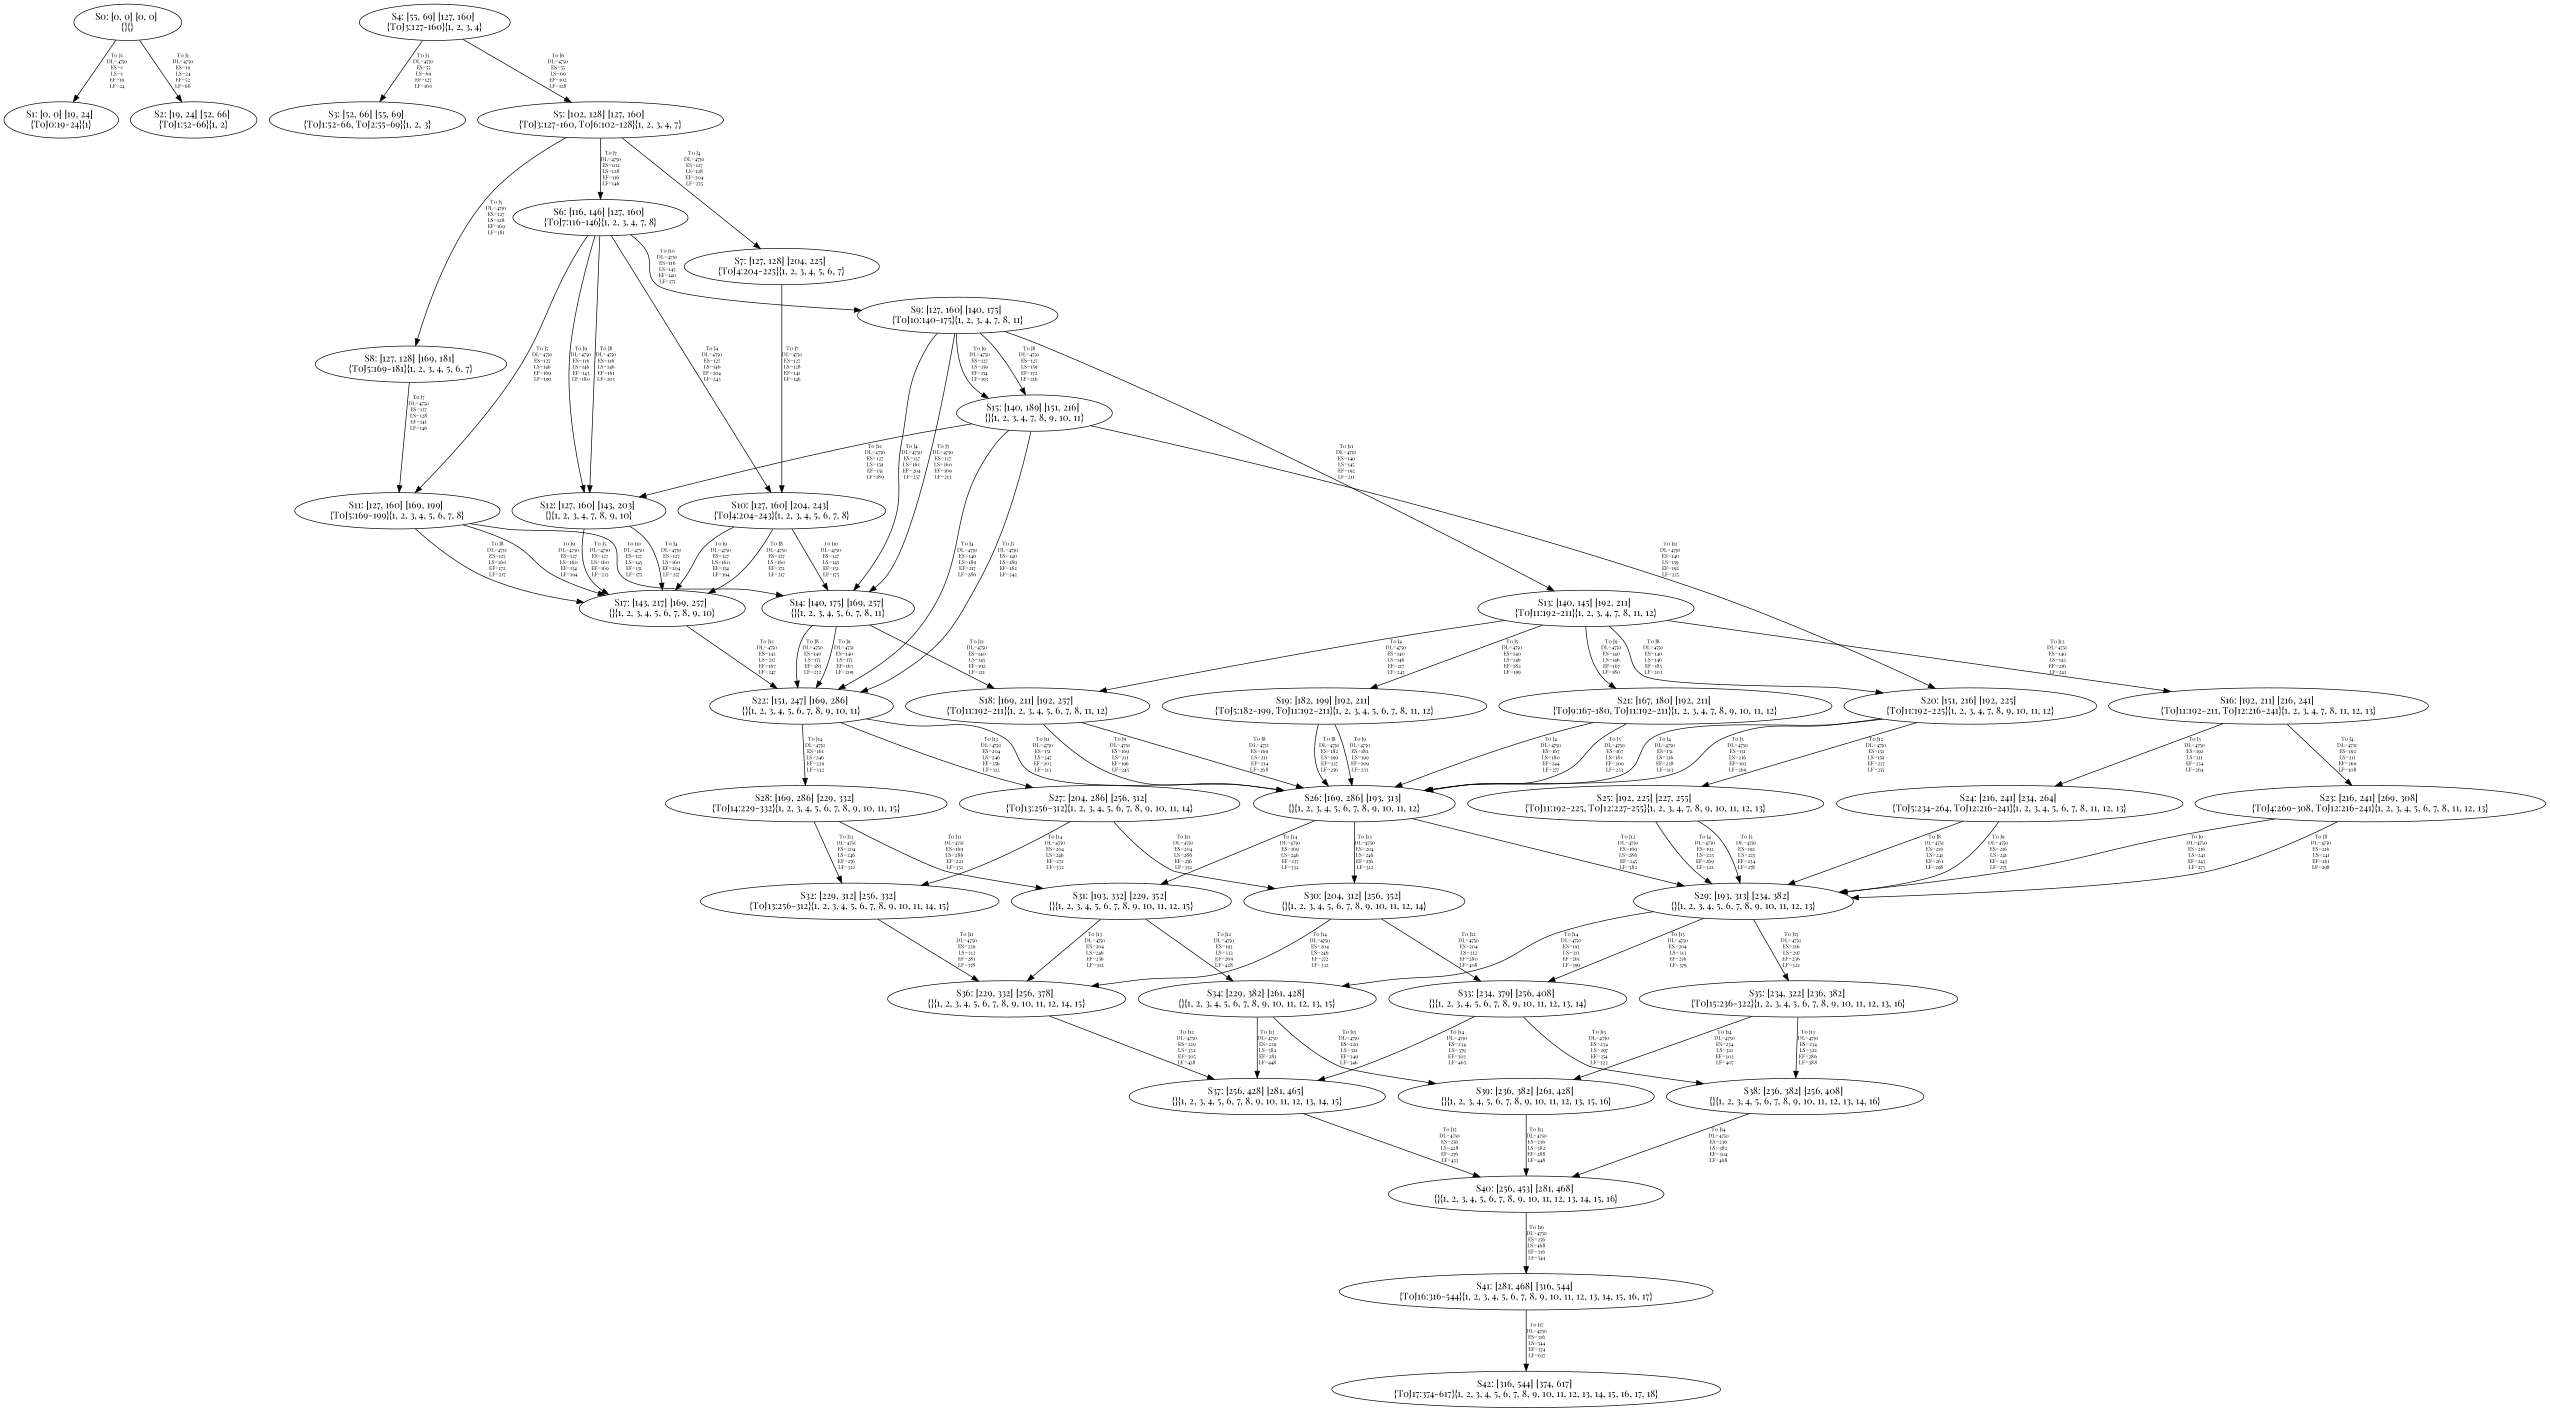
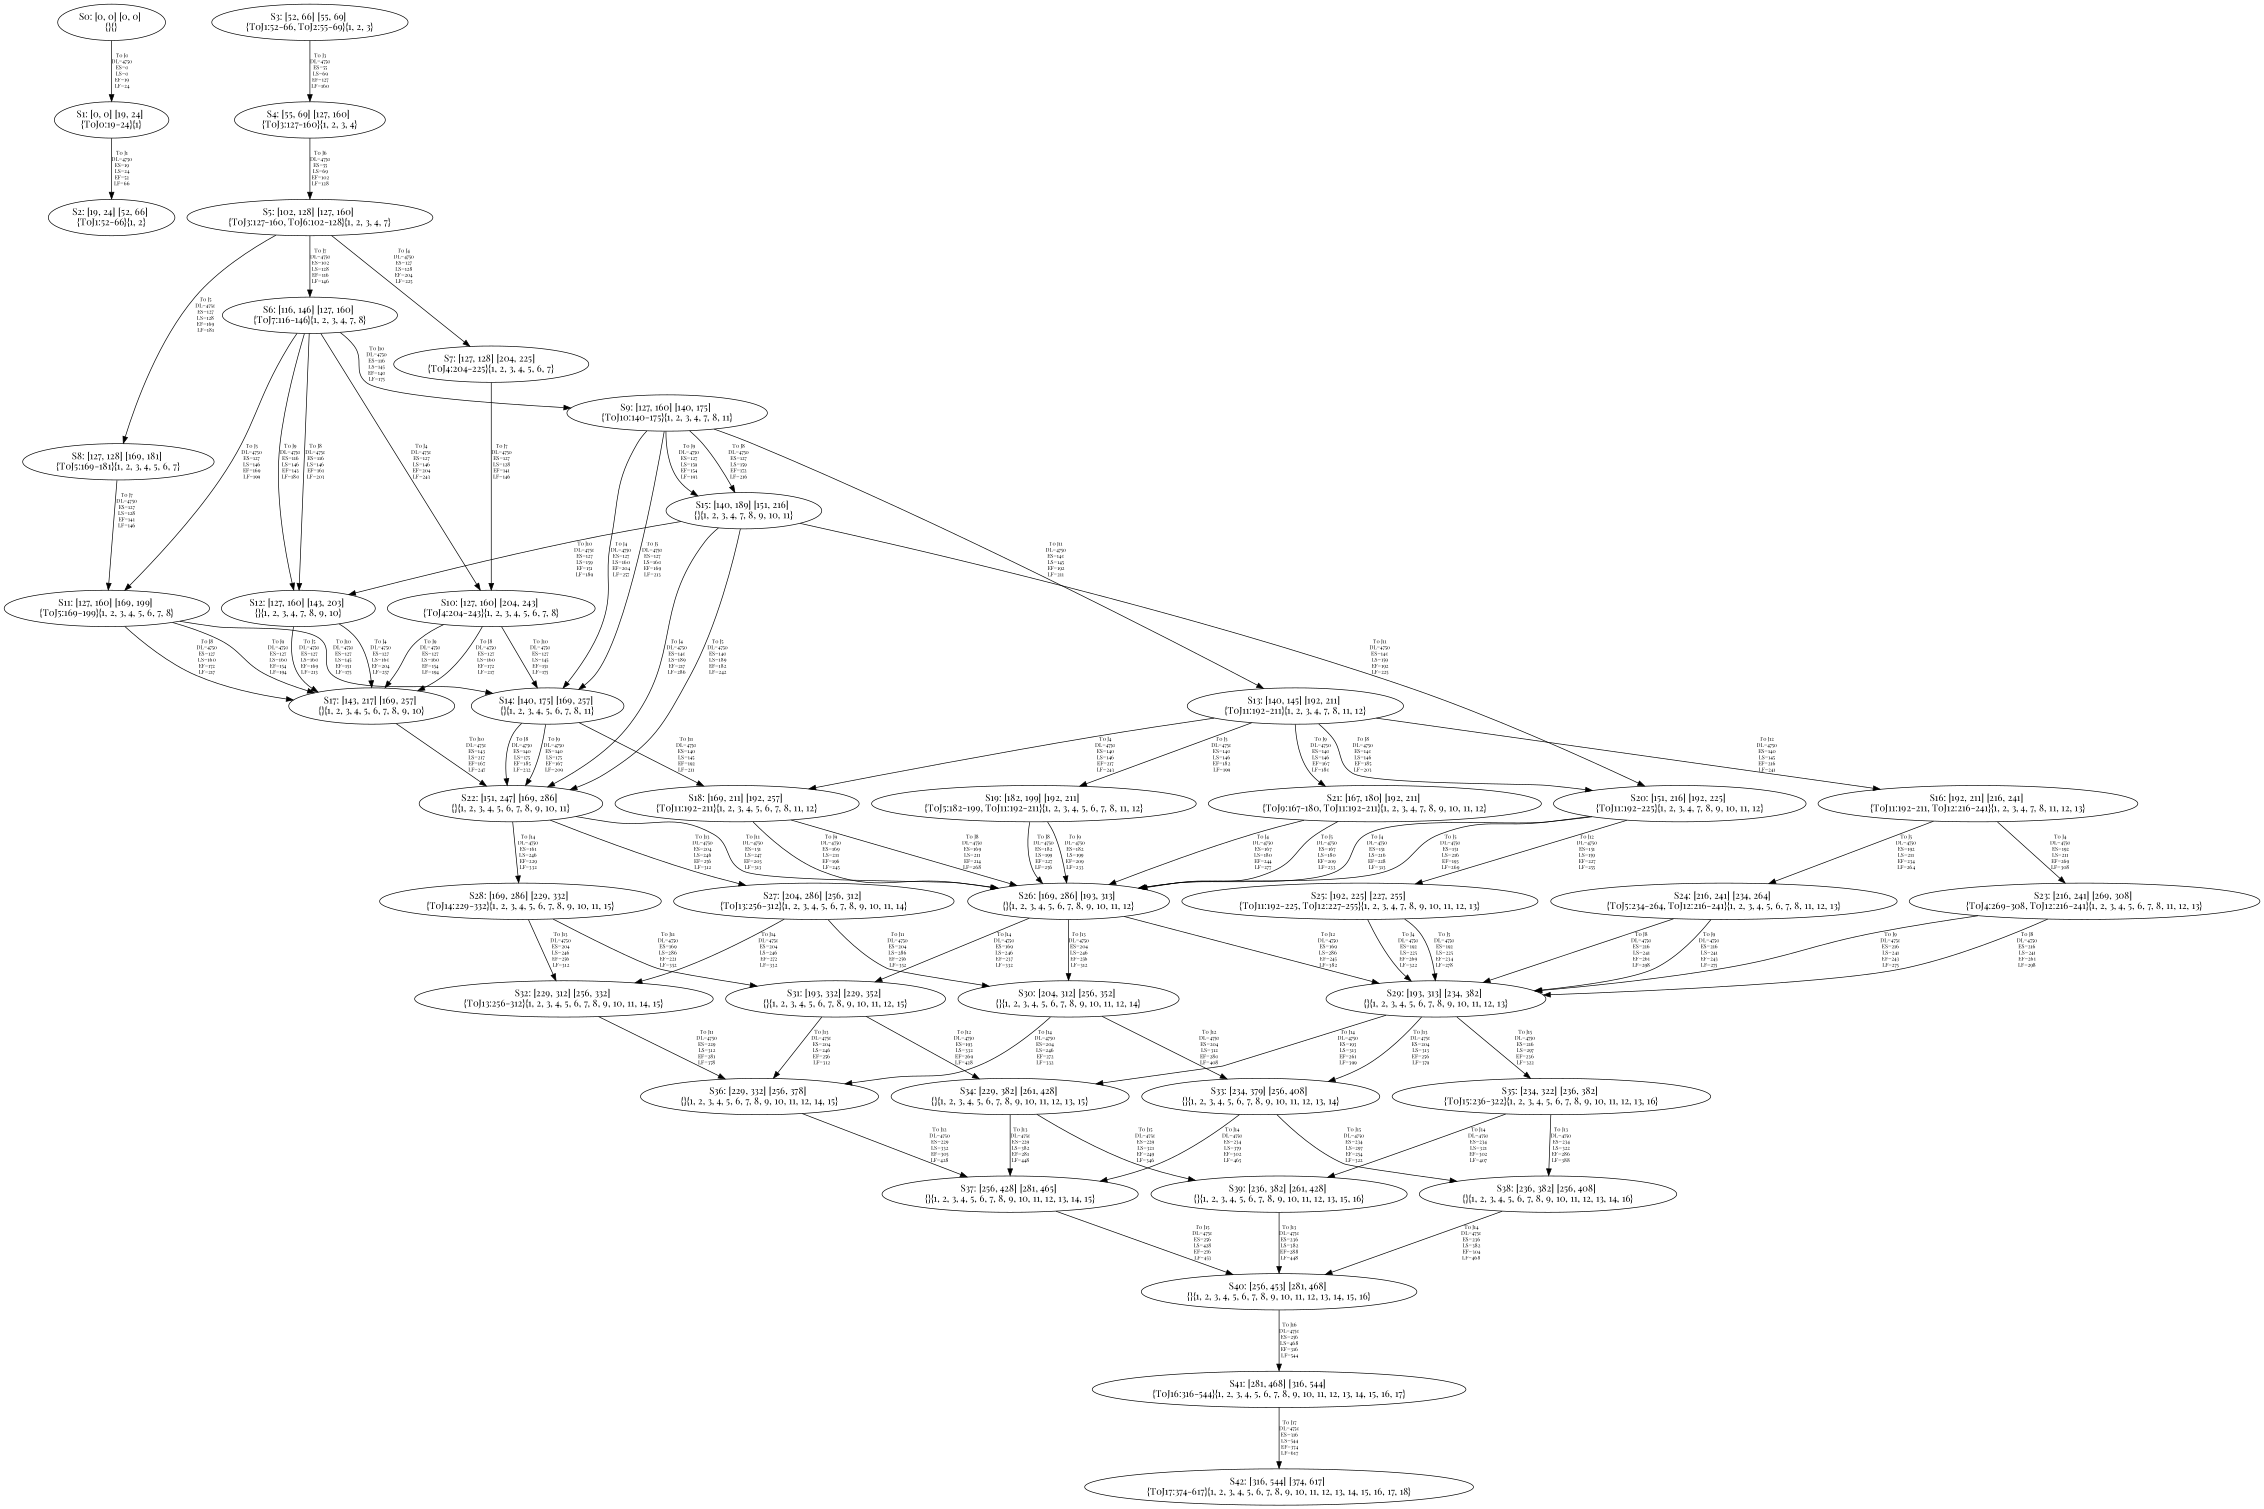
edge "S0: [0, 0] [0, 0] {}{}" -> "S2: [19, 24] [52, 66] {T0J1:52-66}{1, 2}": now "S1: [0, 0] [19, 24] {T0J0:19-24}{1}" -> "S2: [19, 24] [52, 66] {T0J1:52-66}{1, 2}"
edge "S4: [55, 69] [127, 160] {T0J3:127-160}{1, 2, 3, 4}" -> "S3: [52, 66] [55, 69] {T0J1:52-66, T0J2:55-69}{1, 2, 3}": reversed
